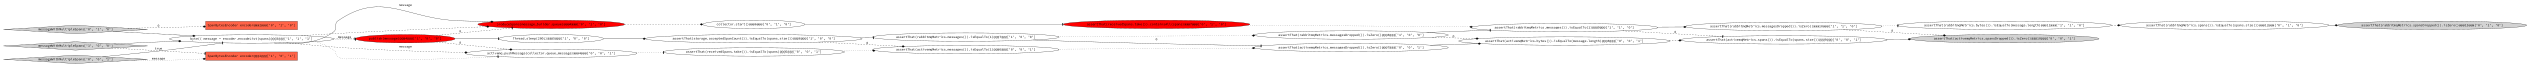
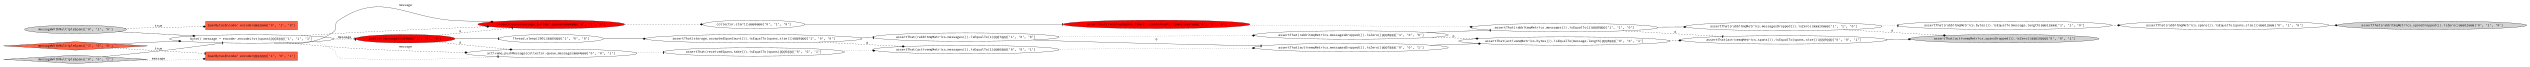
edge "messageWithMultipleSpans['0', '1', '0']" -> "SpanBytesEncoder encoder@@@2@@@['0', '1', '0']": label "0" -> "true"
node "messageWithMultipleSpans['0', '1', '0']": shape diamond -> ellipse
node "messageWithMultipleSpans['1', '0', '0']": fillcolor lightgray -> tomato
